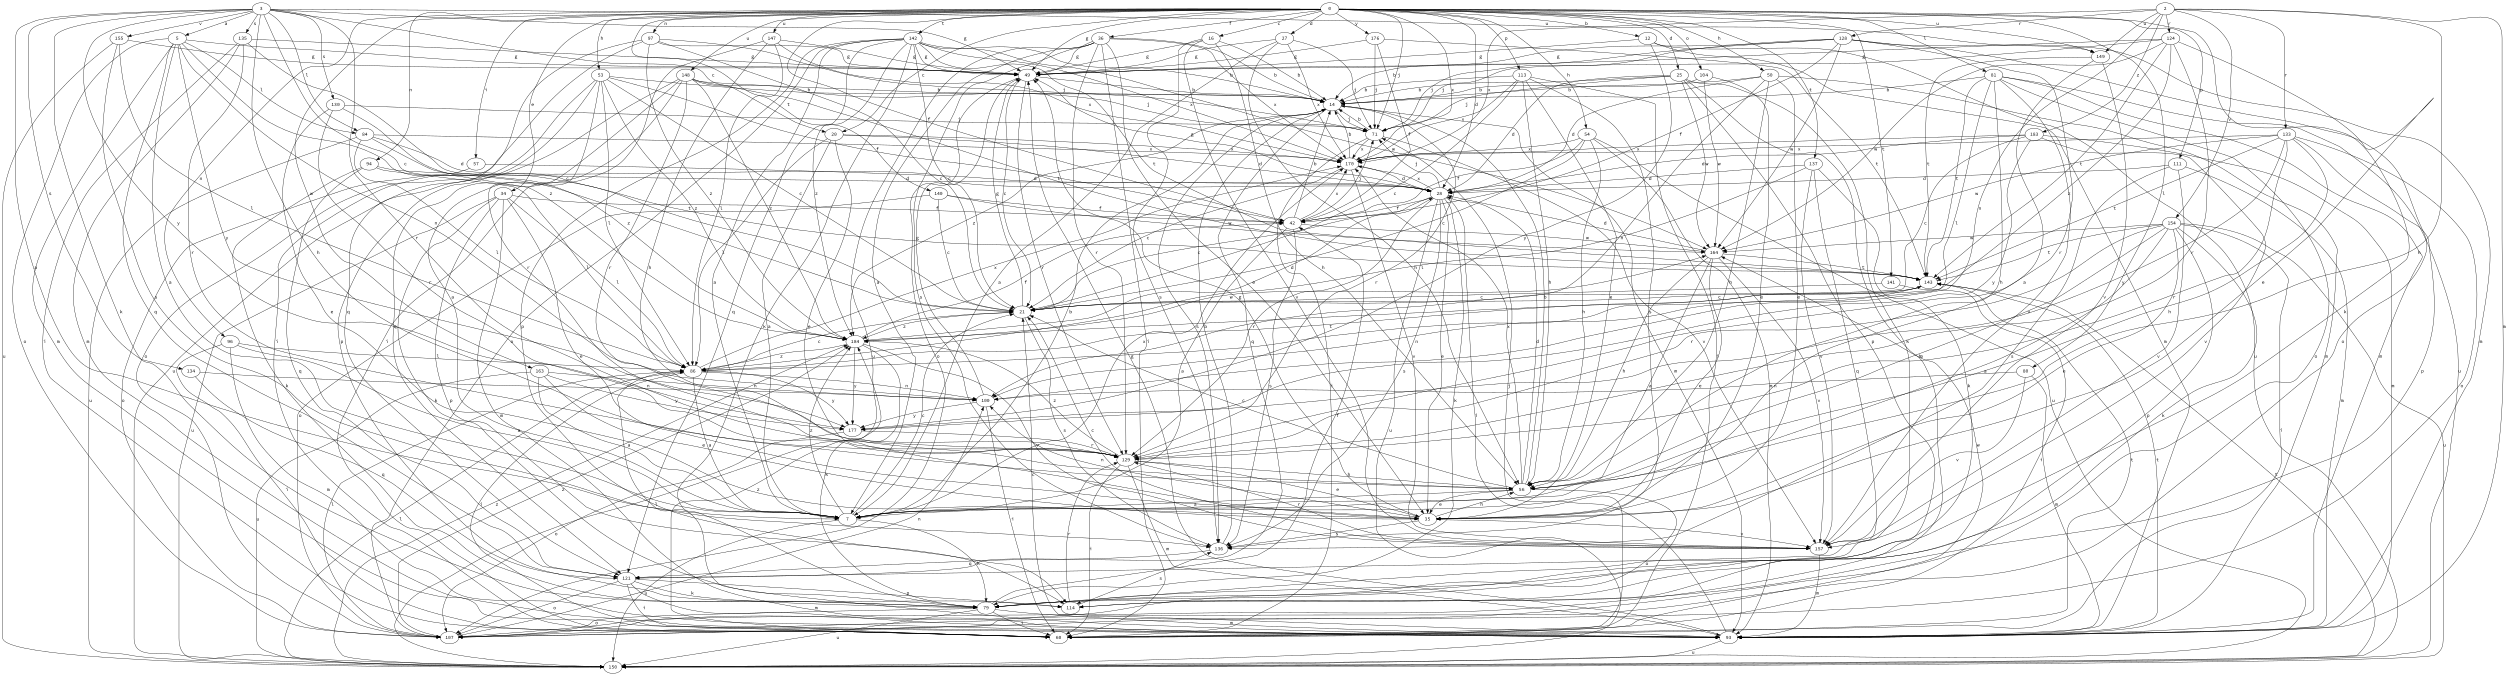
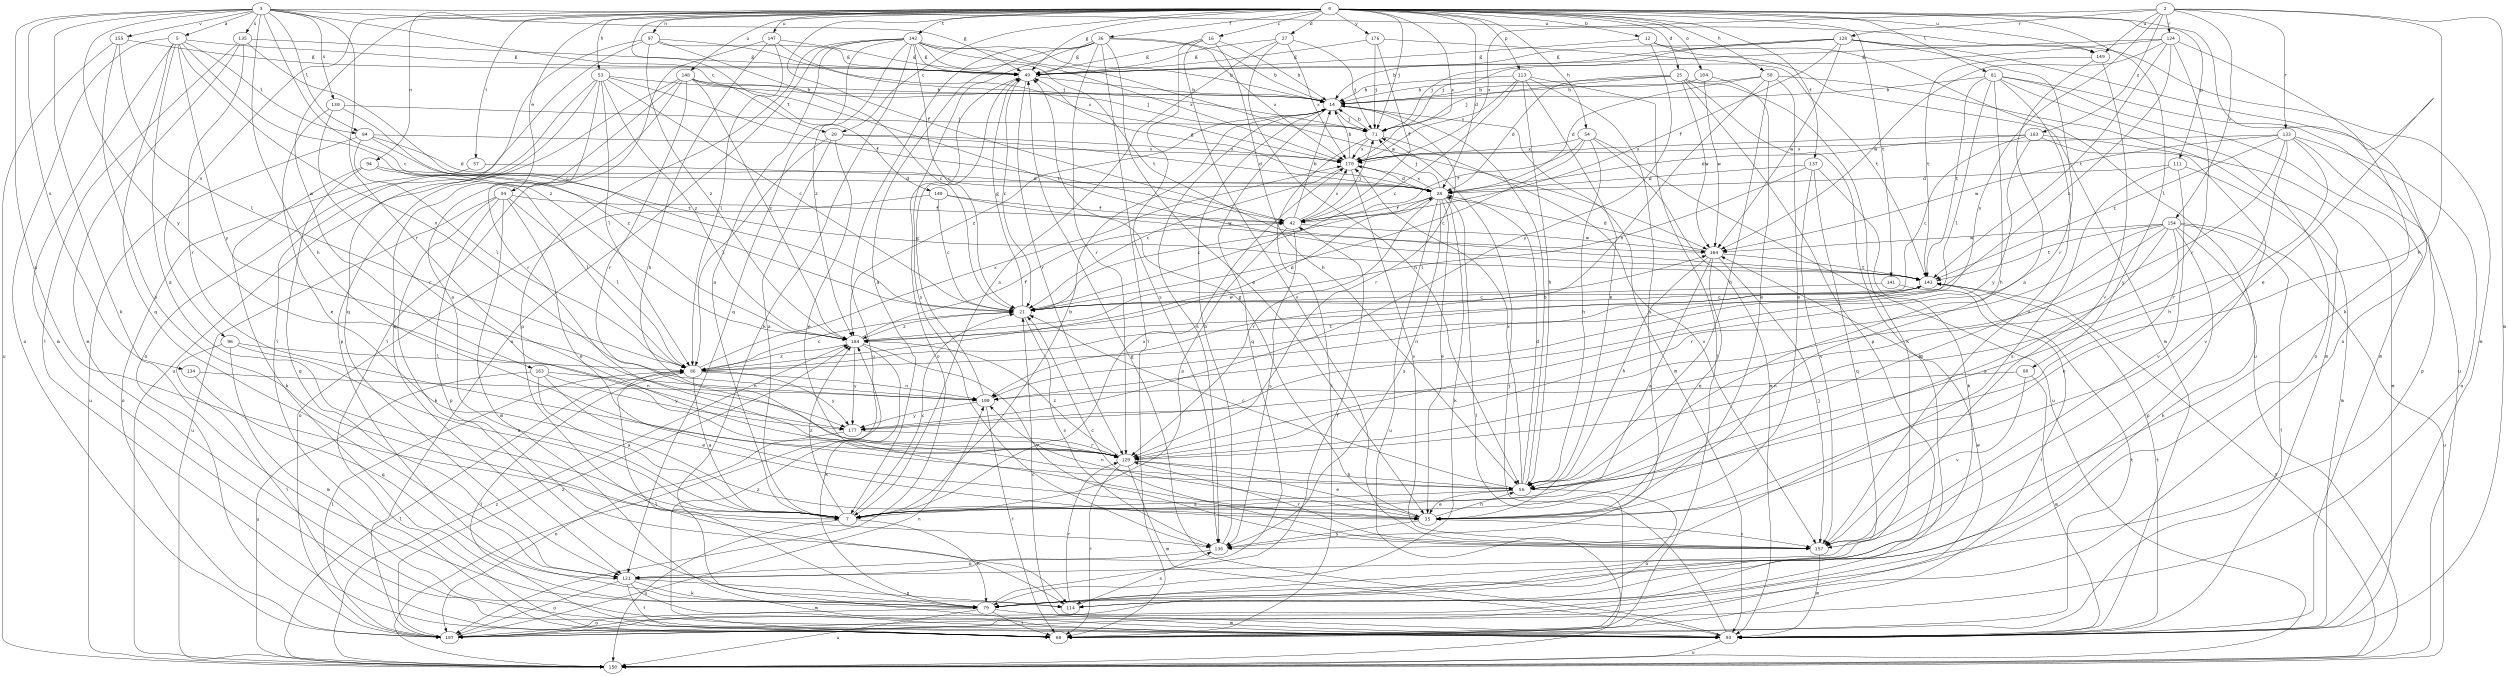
edge "164" -> "157": label "v" -> "j"
